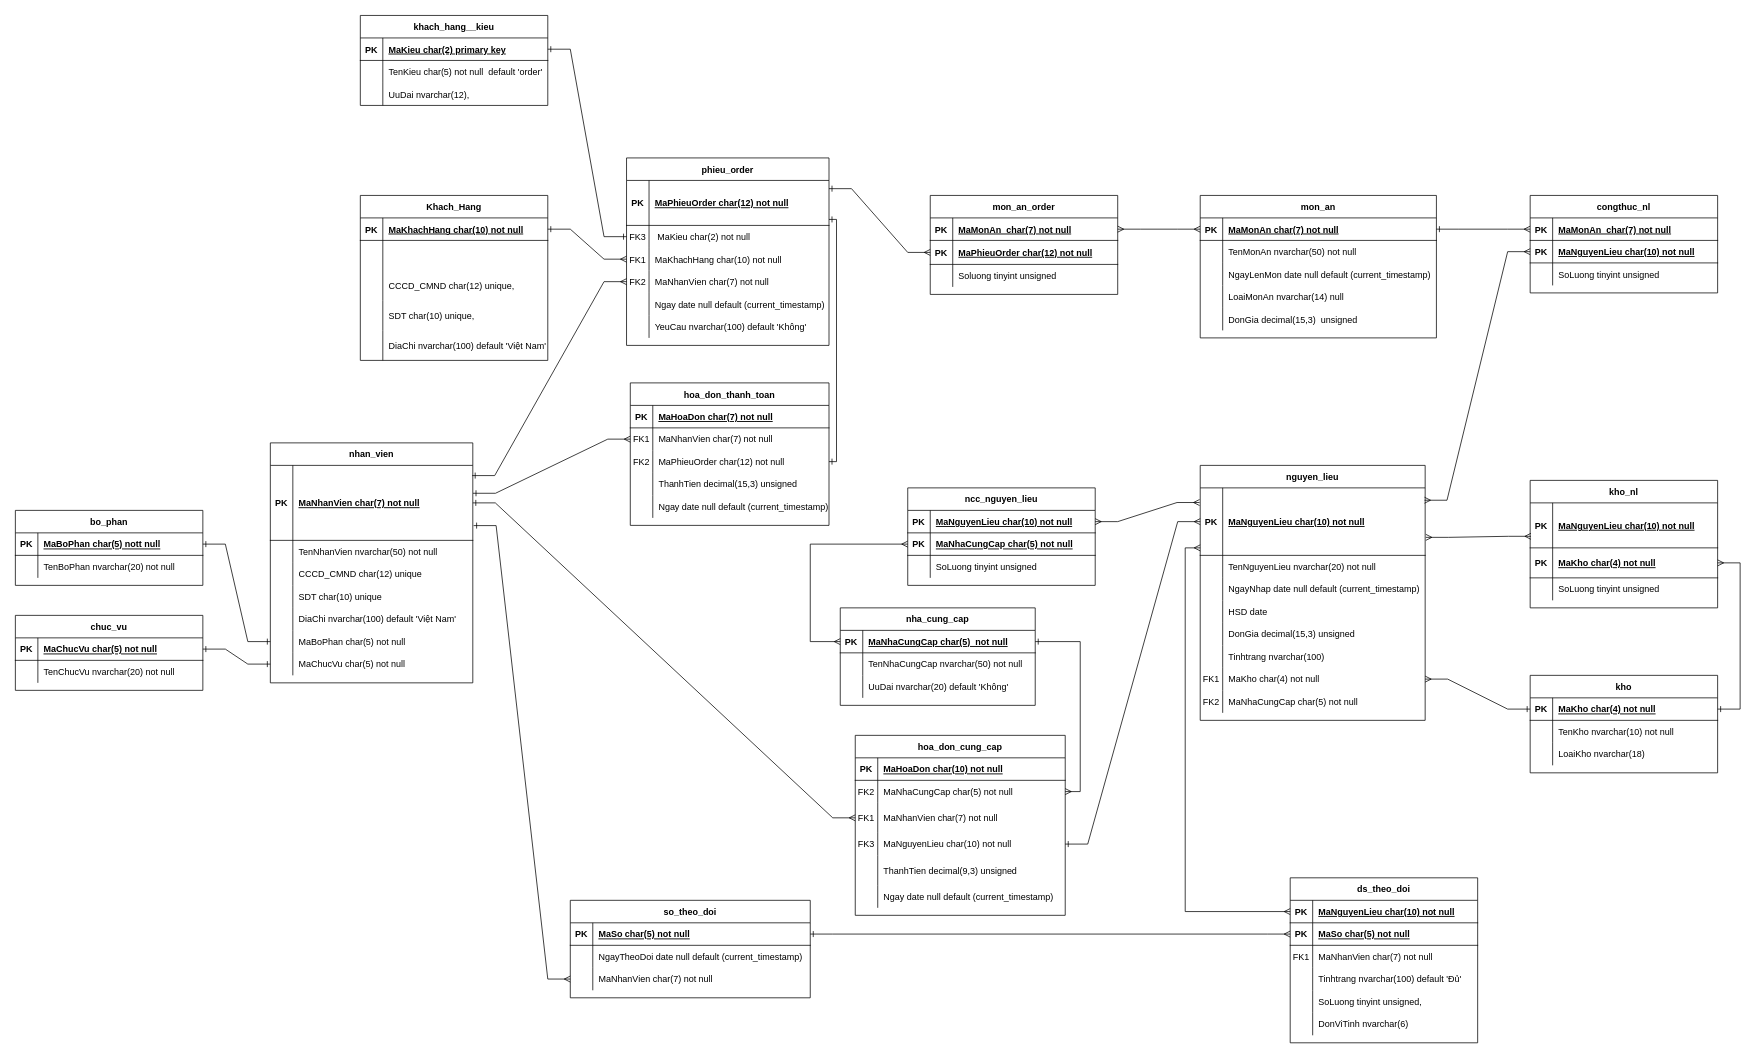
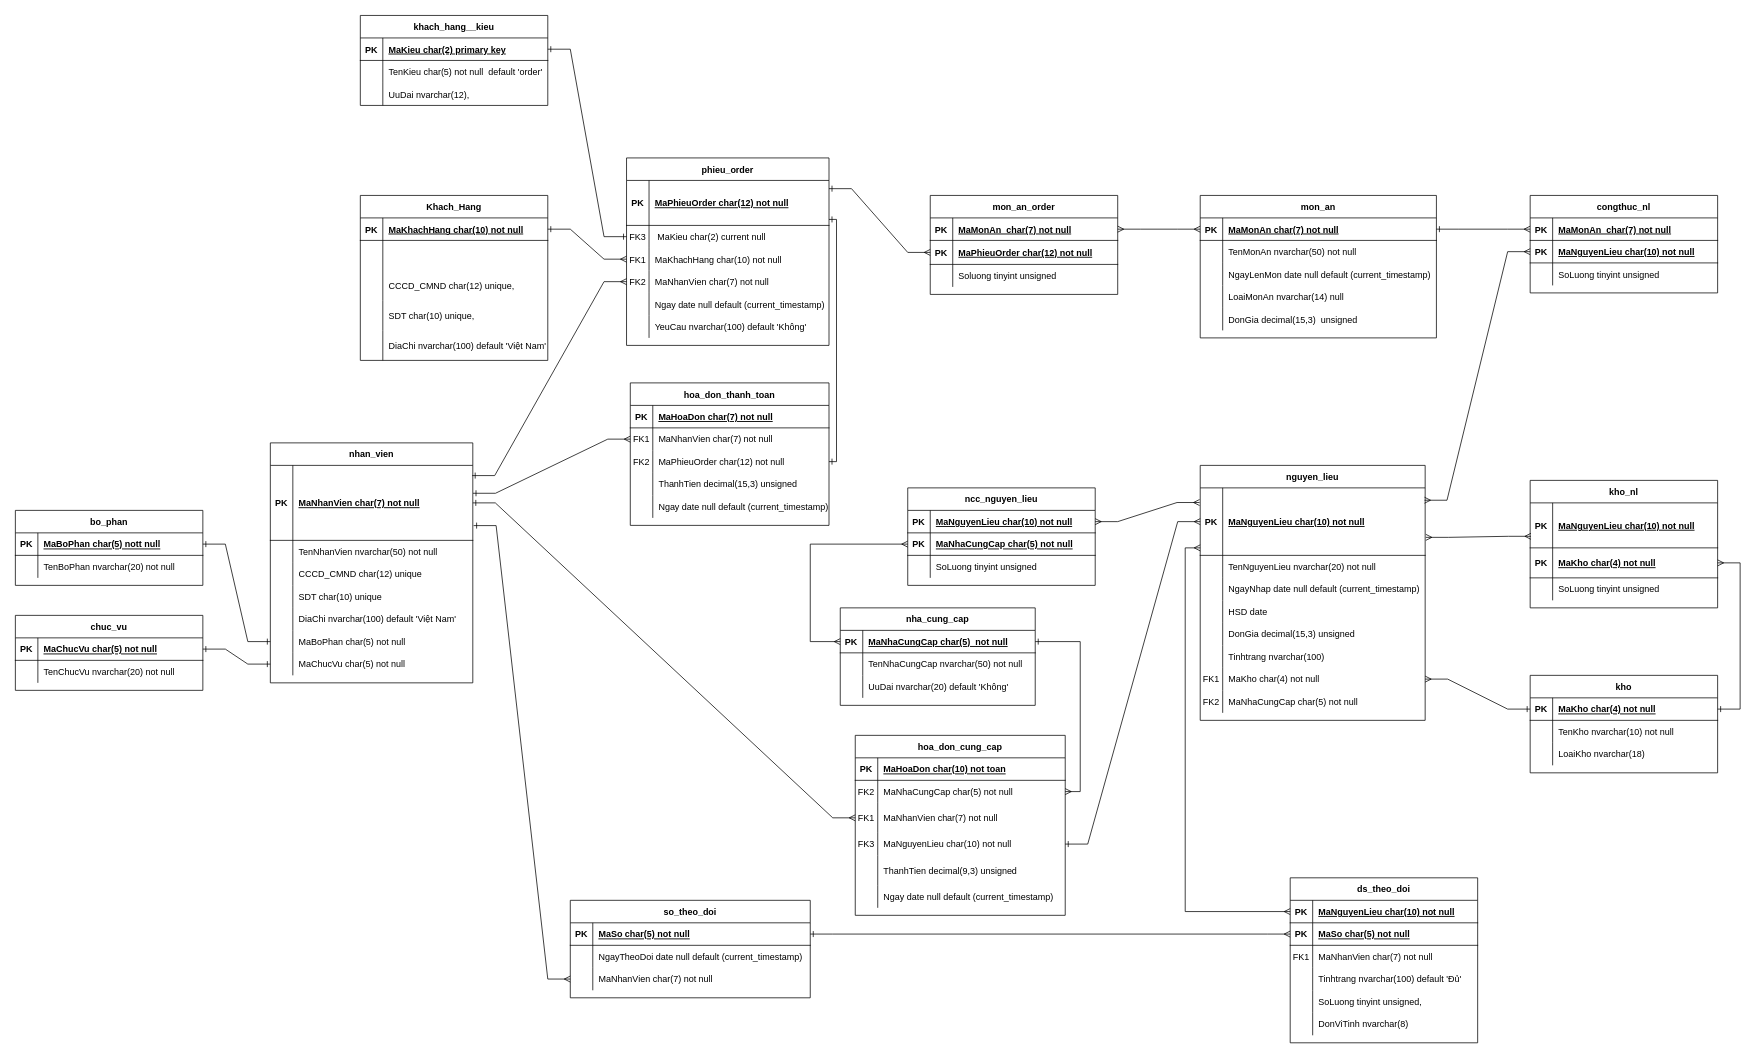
node "MaKieu char(2) not null": label "MaKieu char(2) not null" -> "MaKieu char(2) current null"
node "MaHoaDon char(10) not null": label "MaHoaDon char(10) not null" -> "MaHoaDon char(10) not toan"
node "DonViTinh nvarchar(6)": label "DonViTinh nvarchar(6)" -> "DonViTinh nvarchar(8)"
